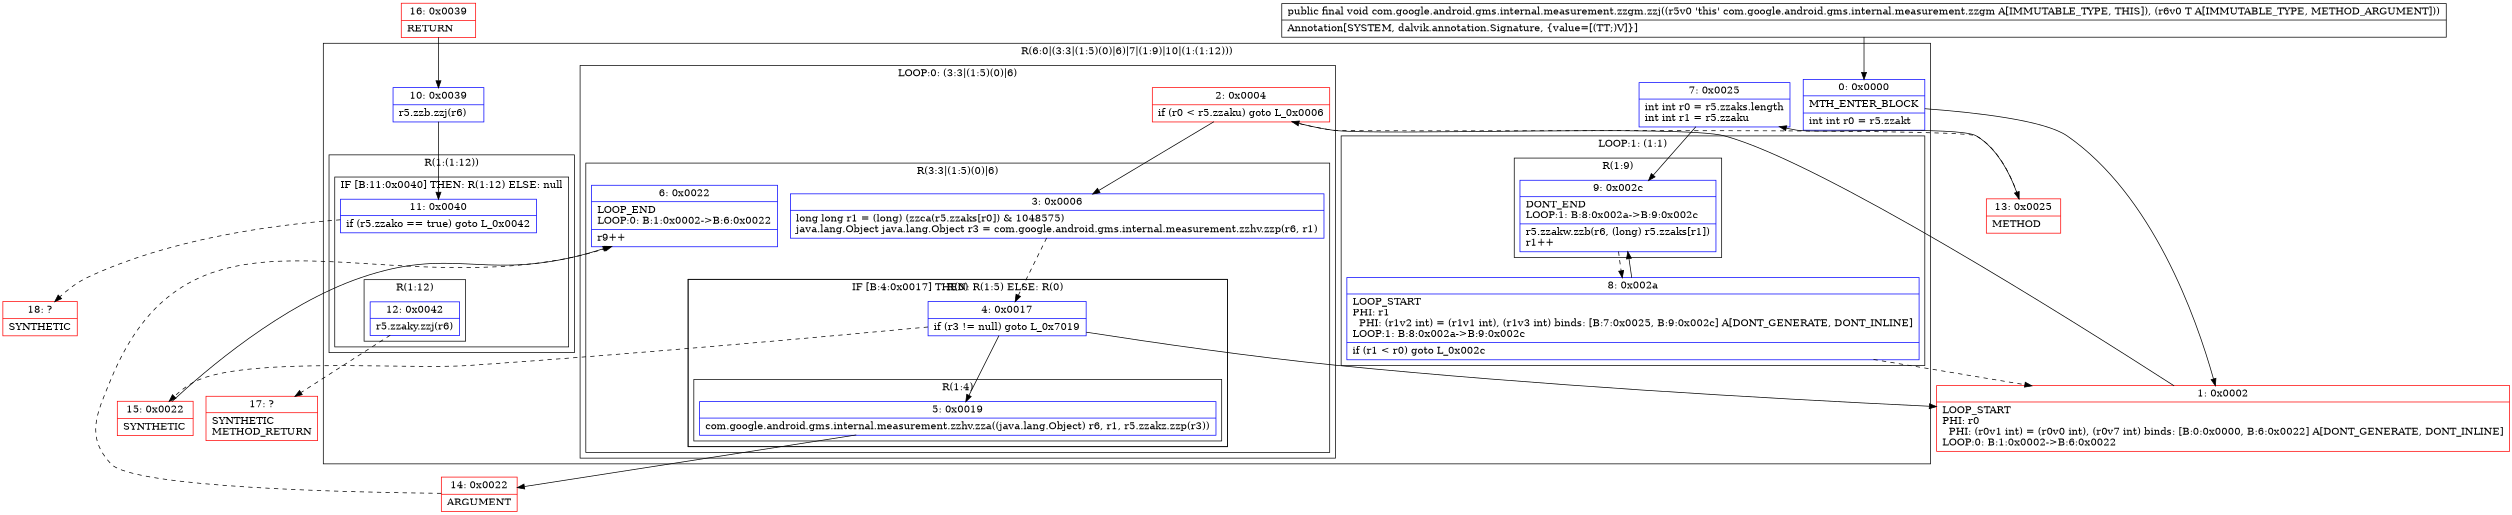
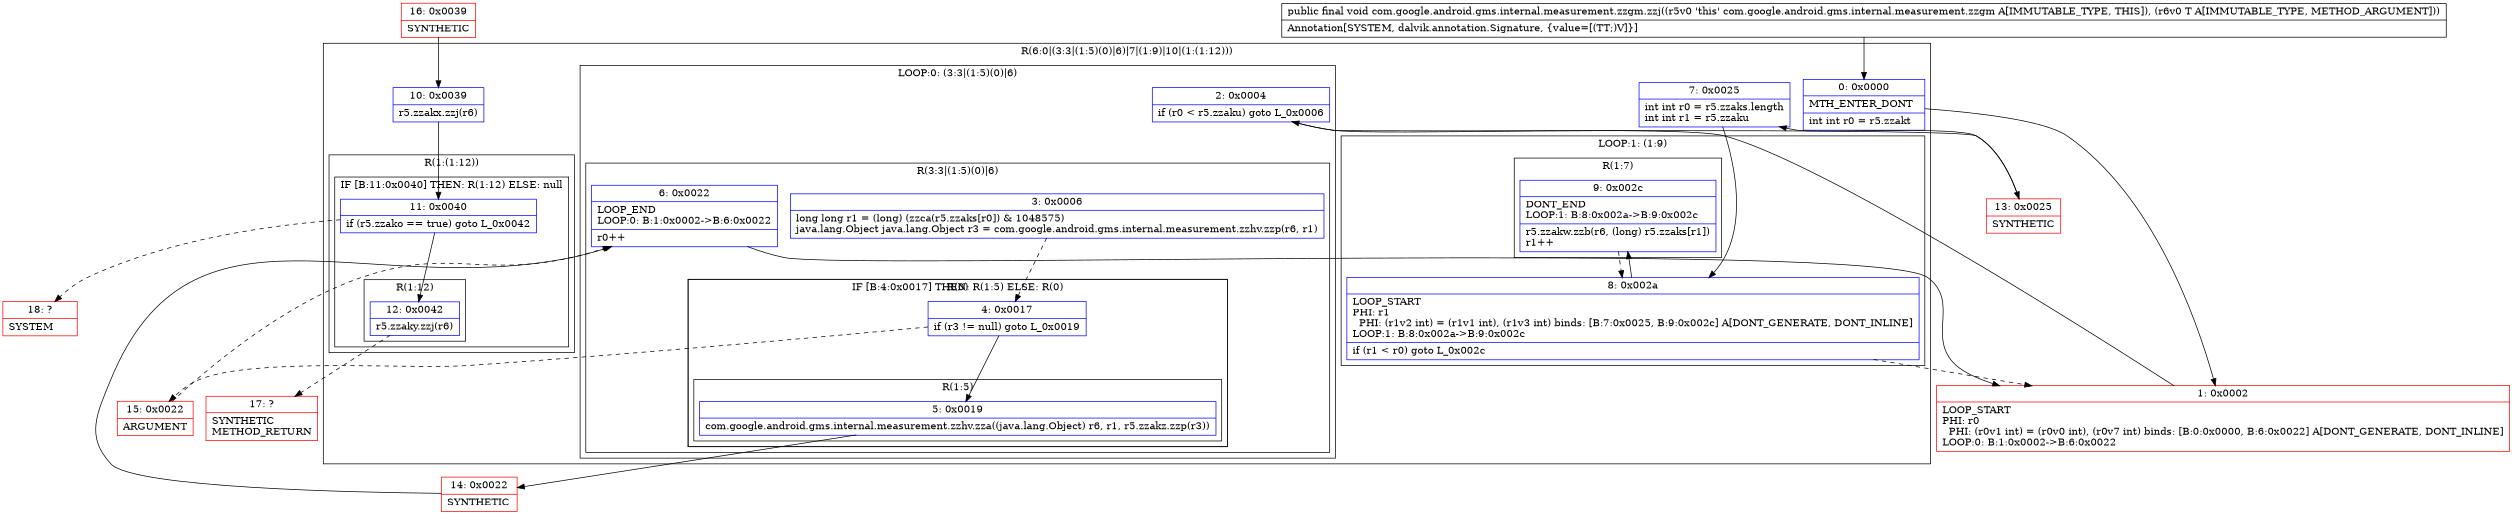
node "16: 0x0039": text "RETURN" -> "SYNTHETIC"
node "0: 0x0000": text "MTH_ENTER_BLOCK" -> "MTH_ENTER_DONT"
node "2: 0x0004": color red -> blue
node "10: 0x0039": text "r5.zzb.zzj(r6)" -> "r5.zzakx.zzj(r6)"
edge "2: 0x0004" -> "13: 0x0025": style dashed -> solid
cluster "LOOP:1: (1:1)": label "LOOP:1: (1:1)" -> "LOOP:1: (1:9)"
edge "7: 0x0025" -> "9: 0x002c": now "7: 0x0025" -> "8: 0x002a"
edge "2: 0x0004" -> "3: 0x0006": removed
cluster "R(1:9)": label "R(1:9)" -> "R(1:7)"
node "13: 0x0025": text "METHOD" -> "SYNTHETIC"
node "6: 0x0022": text "r9++" -> "r0++"
edge "11: 0x0040" -> "12: 0x0042": added
edge "15: 0x0022" -> "6: 0x0022": style solid -> dashed
edge "14: 0x0022" -> "6: 0x0022": style dashed -> solid
node "18: ?": text "SYNTHETIC" -> "SYSTEM"
node "4: 0x0017": text "if (r3 != null) goto L_0x7019" -> "if (r3 != null) goto L_0x0019"
edge "4: 0x0017" -> "1: 0x0002": now "6: 0x0022" -> "1: 0x0002"
cluster "R(1:4)": label "R(1:4)" -> "R(1:5)"
node "15: 0x0022": text "SYNTHETIC" -> "ARGUMENT"
node "14: 0x0022": text "ARGUMENT" -> "SYNTHETIC"
